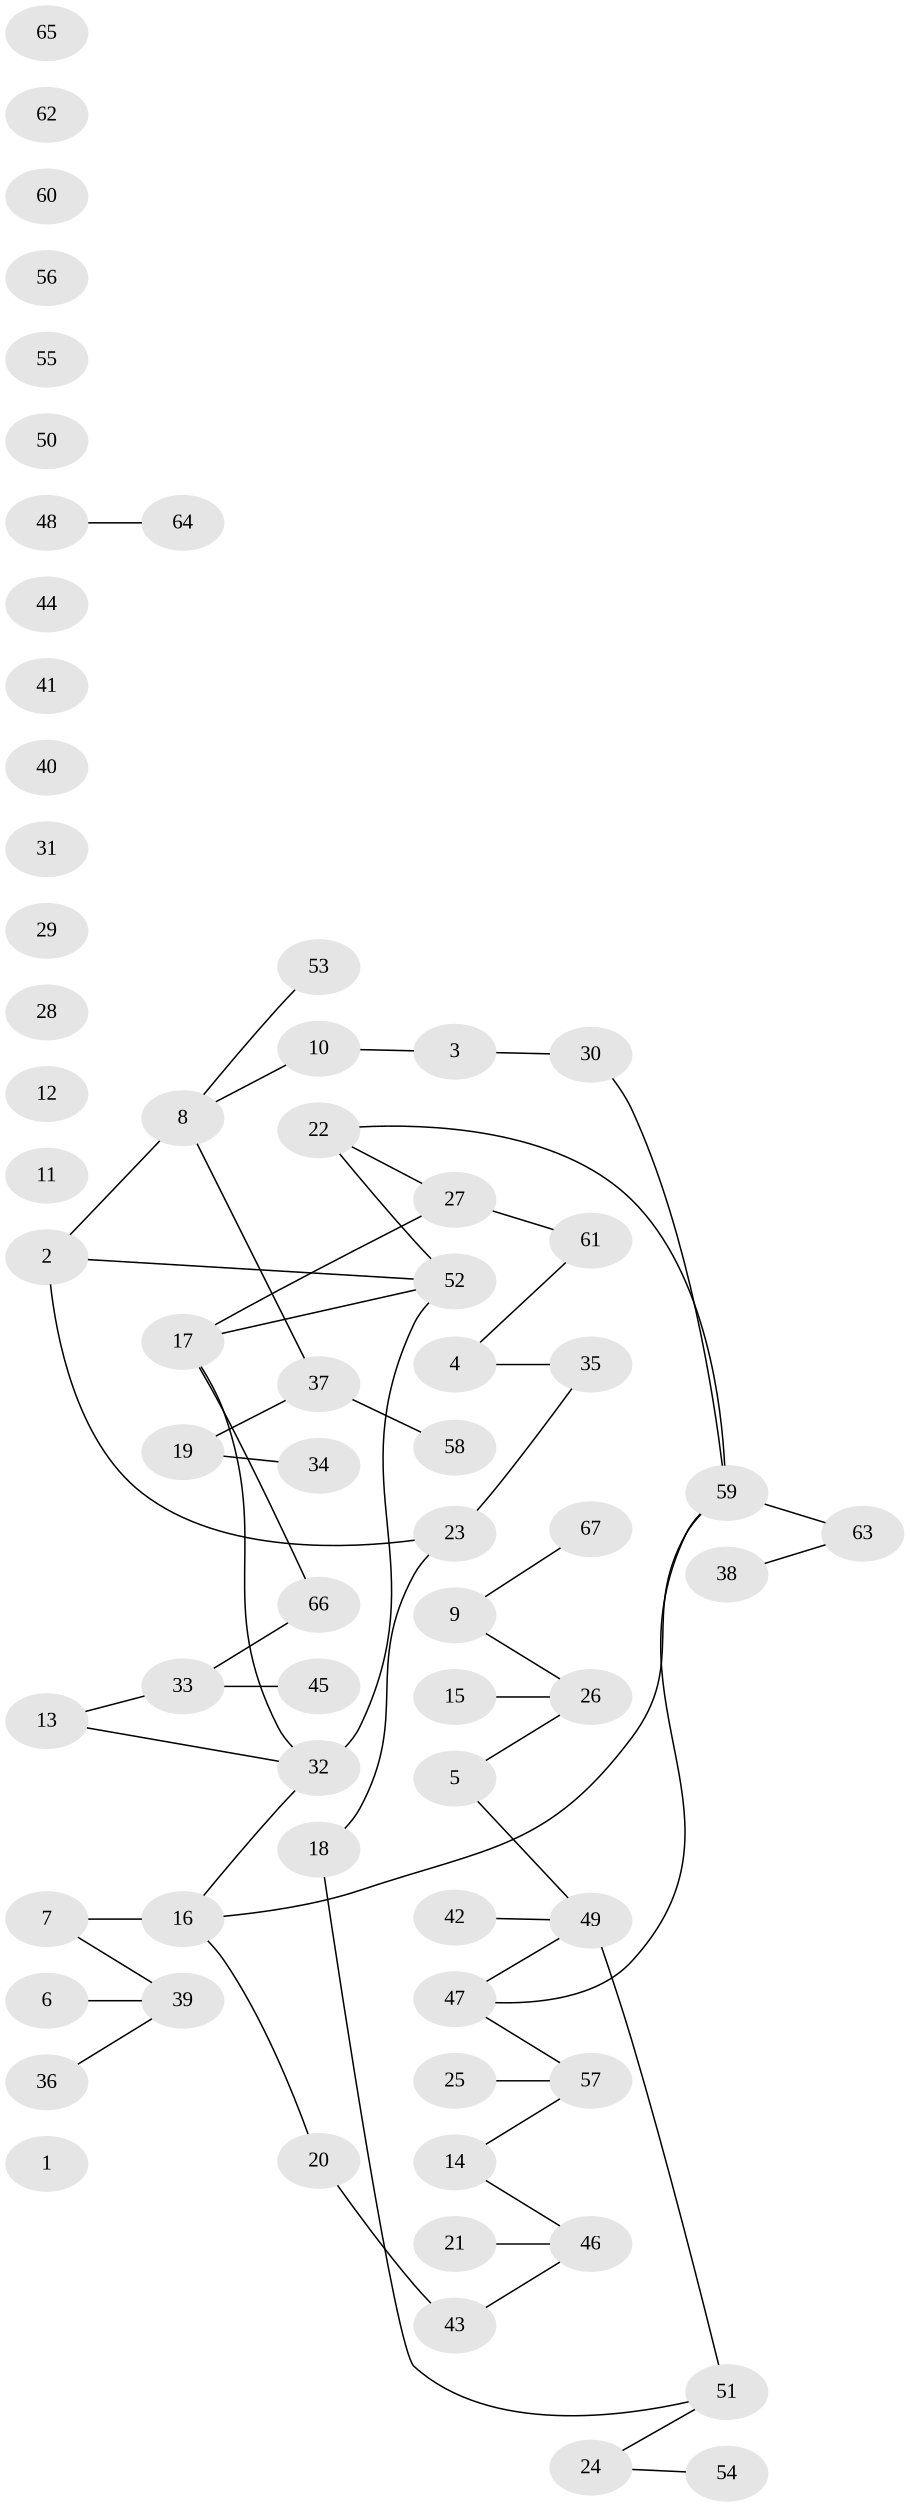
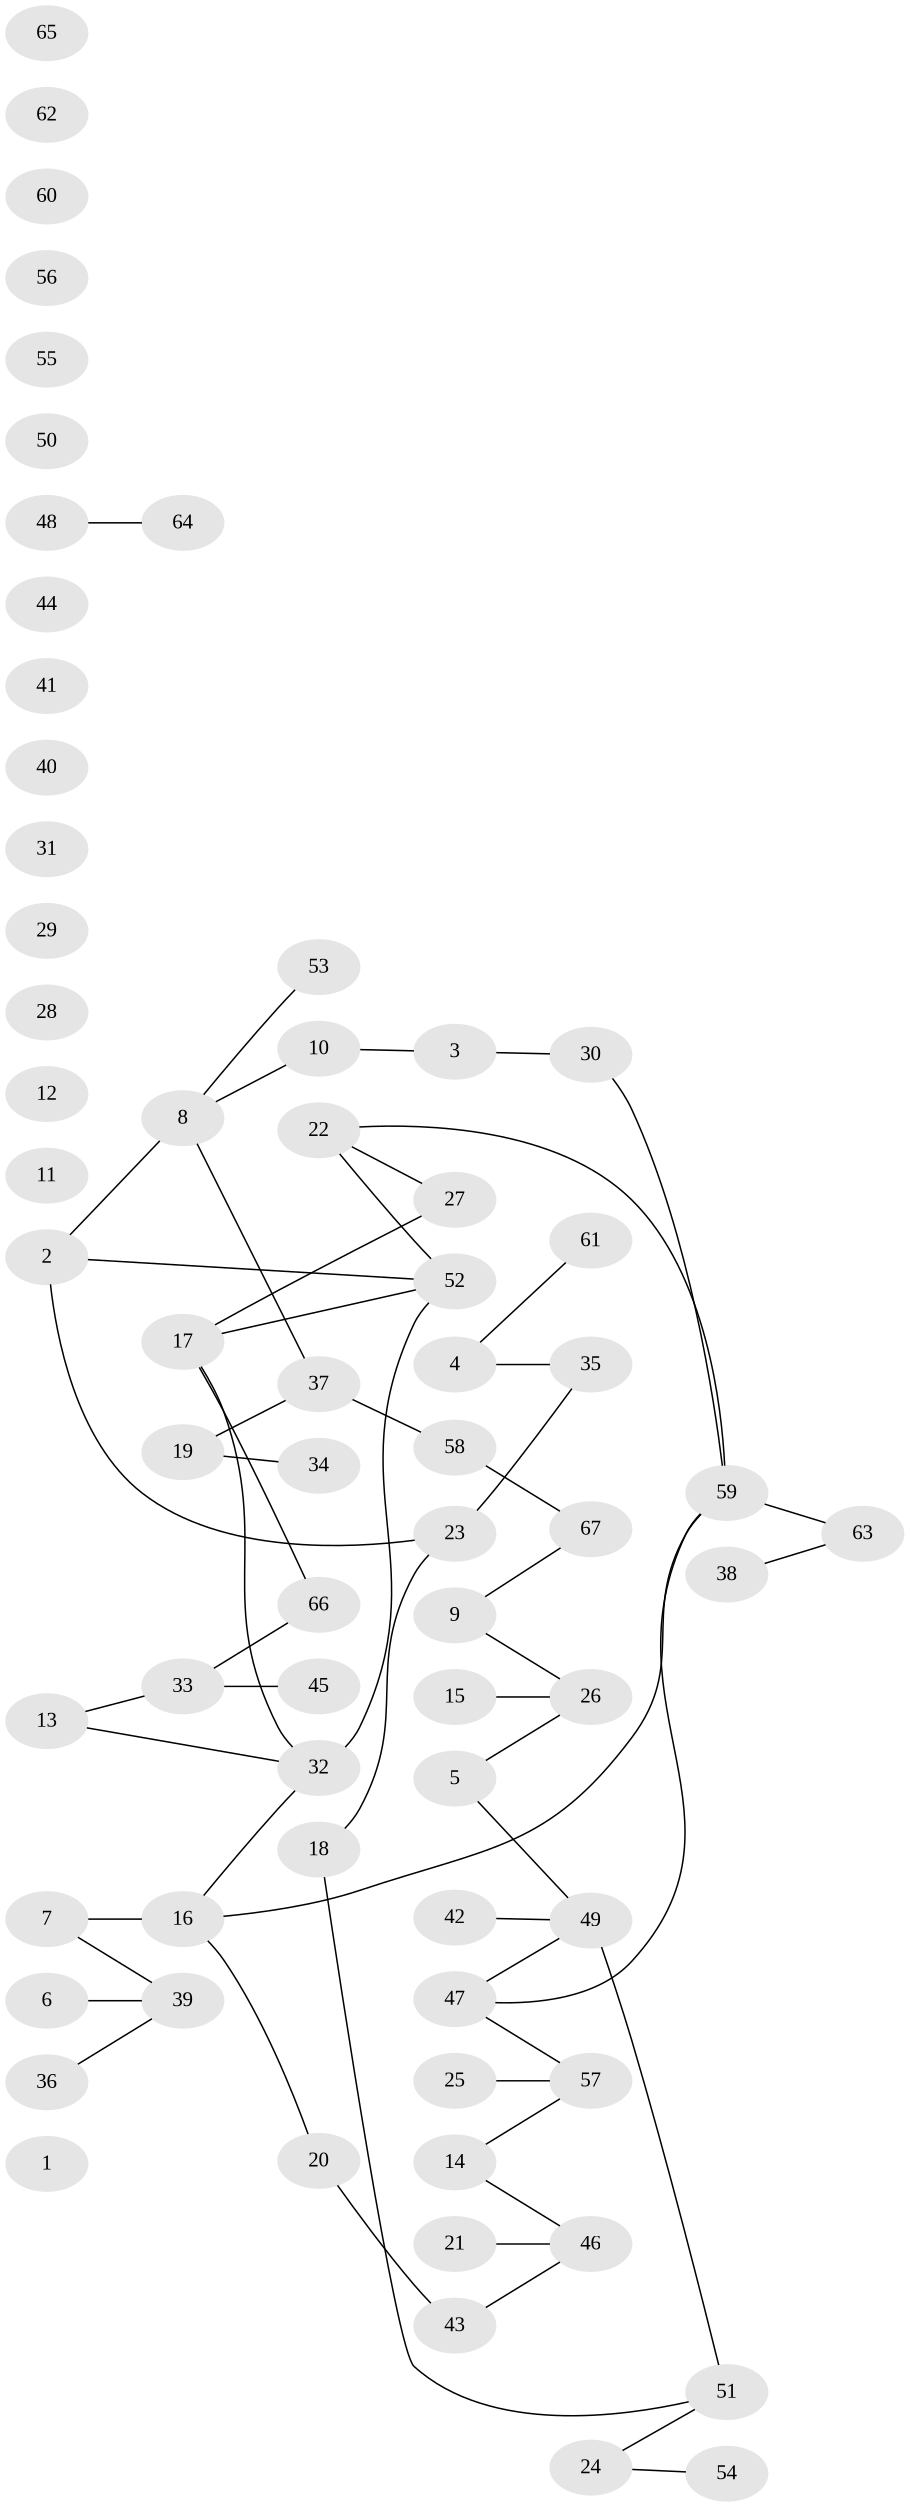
edge "27" -- "61": removed
edge "58" -- "67": added
